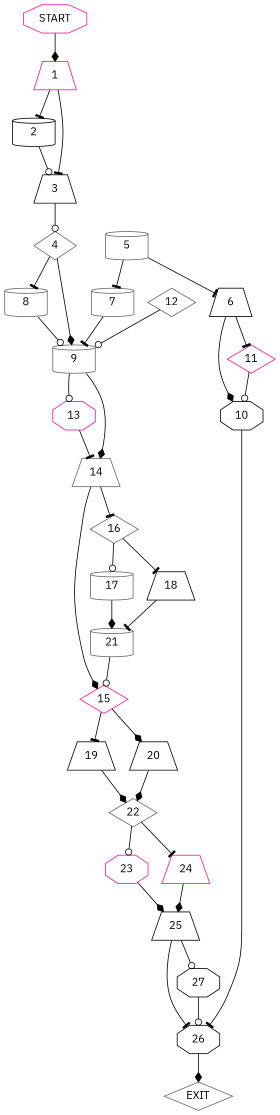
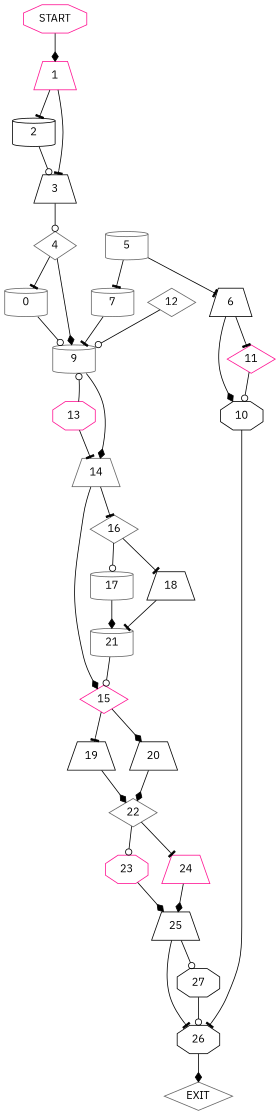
node "8": label "8" -> "0"
edge "9" -> "13": reversed
